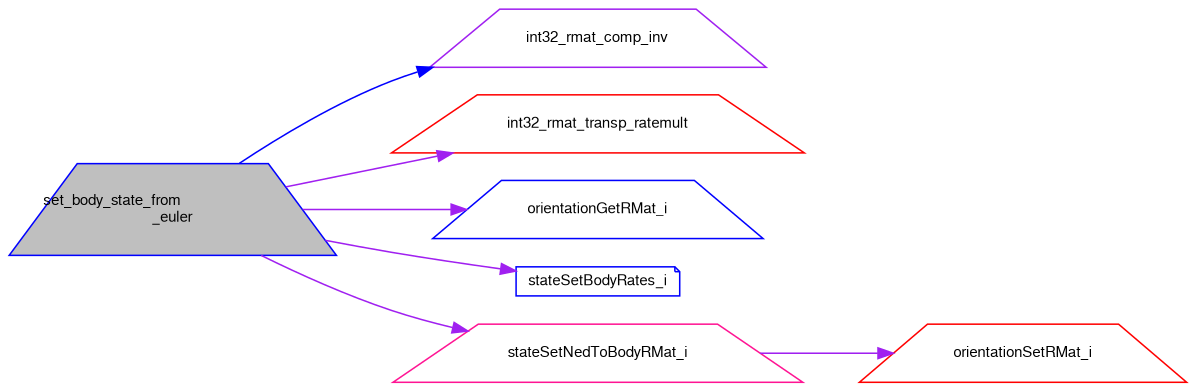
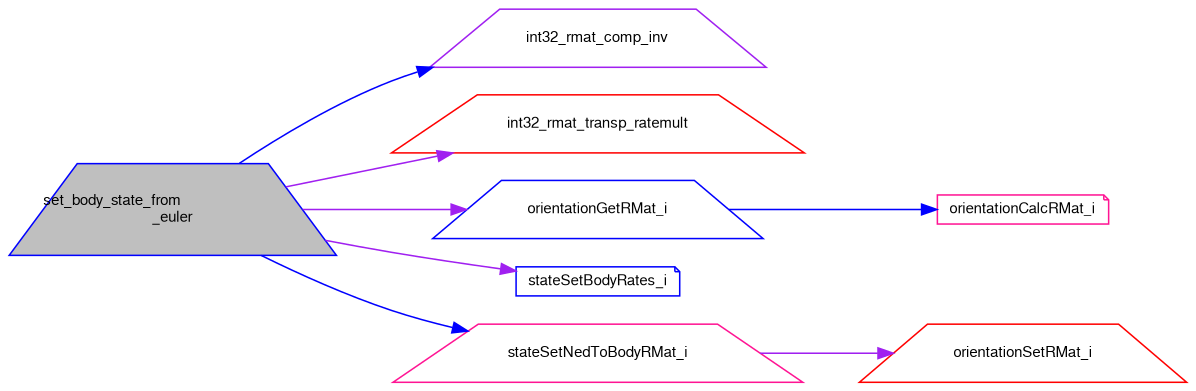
node "orientationCalcRMat_i": added
edge "set_body_state_from _euler" -> "stateSetNedToBodyRMat_i": color purple -> blue
